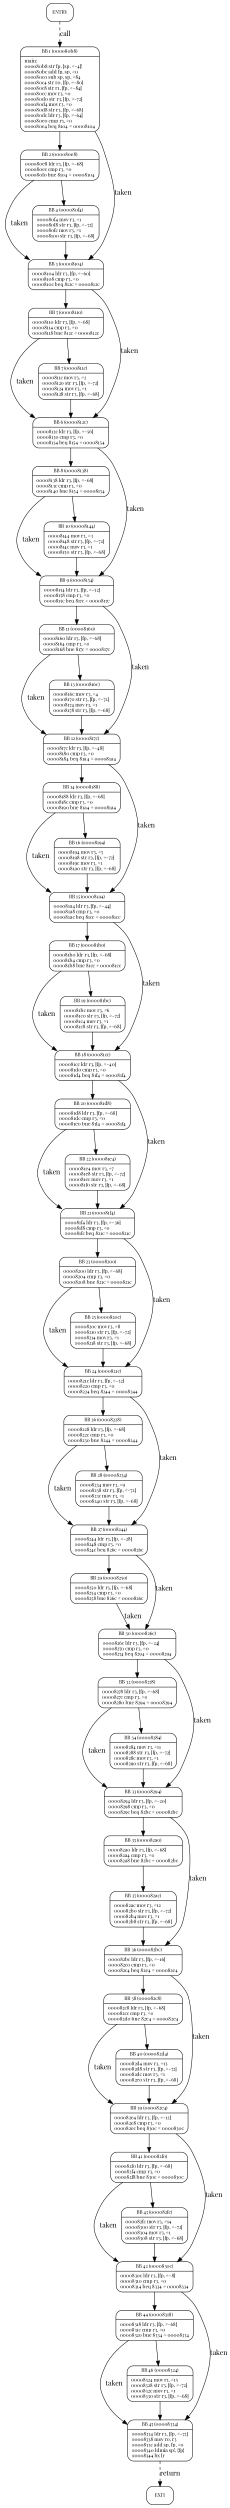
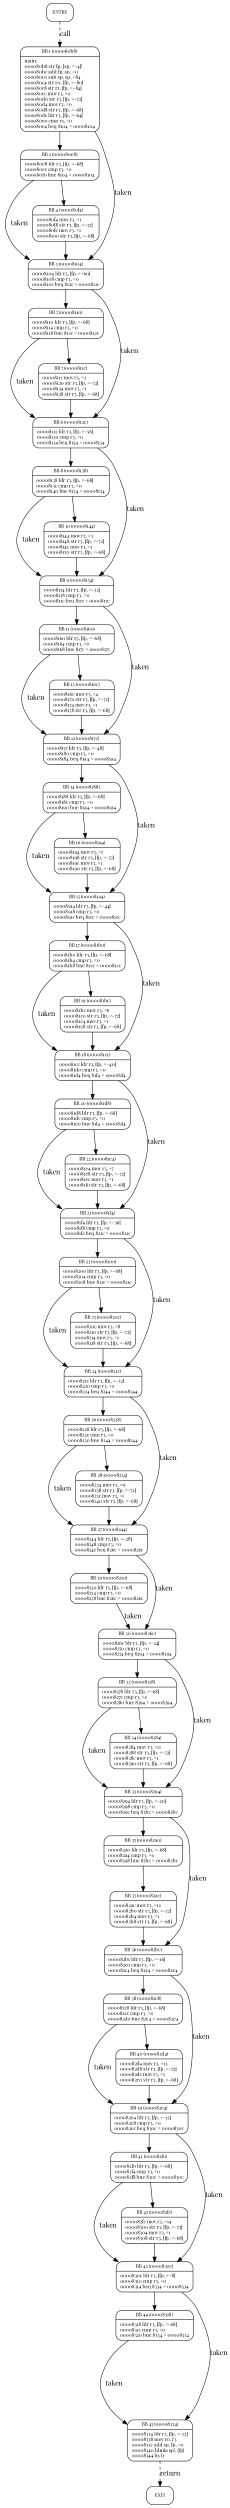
node "BB 46 (00008324)": removed
